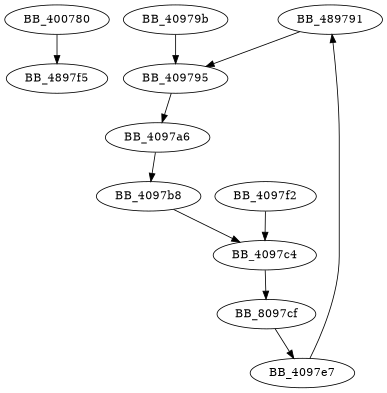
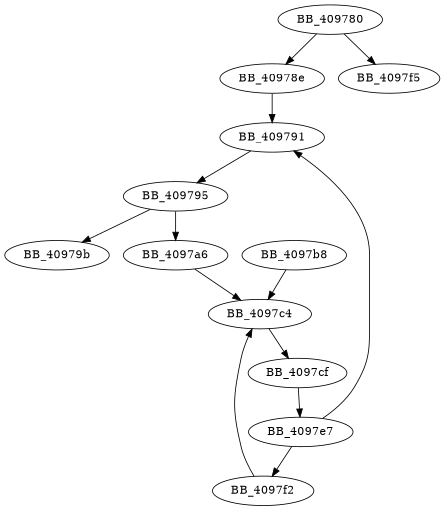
node "BB_400780": label "BB_400780" -> "BB_409780"
node "BB_489791": label "BB_489791" -> "BB_409791"
edge "BB_40979b" -> "BB_409795": reversed
node "BB_4897f5": label "BB_4897f5" -> "BB_4097f5"
node "BB_40978e": added
edge "BB_4097a6" -> "BB_4097b8": now "BB_4097a6" -> "BB_4097c4"
node "BB_8097cf": label "BB_8097cf" -> "BB_4097cf"
edge "BB_4097e7" -> "BB_4097f2": added
